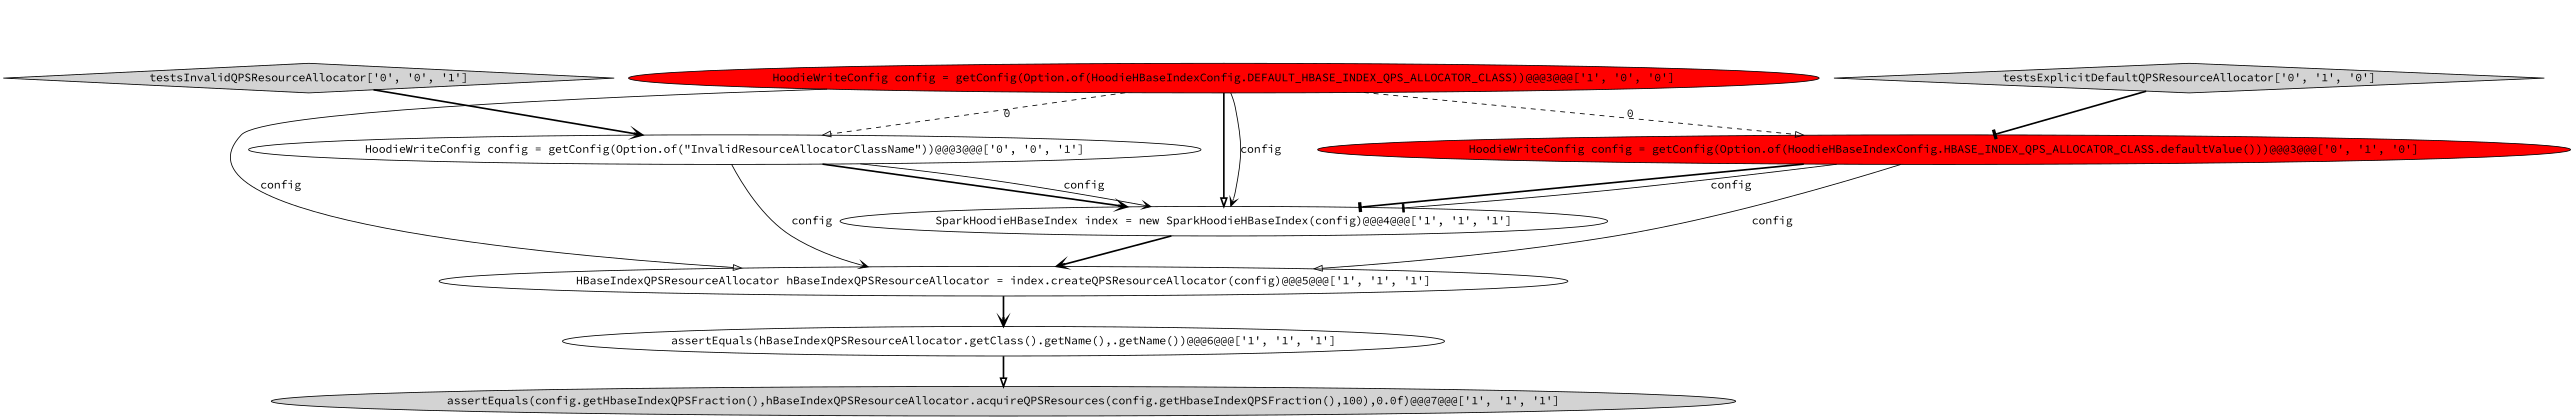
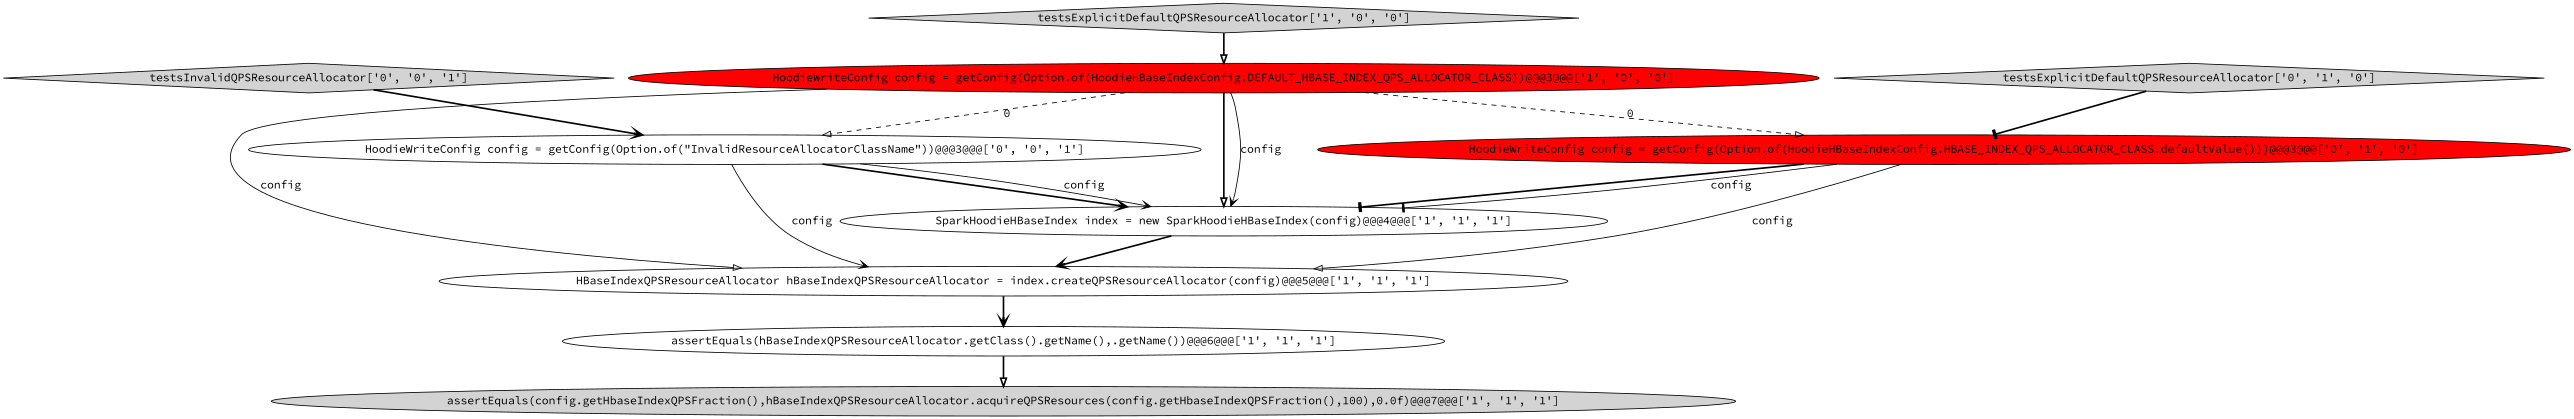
node "testsExplicitDefaultQPSResourceAllocator['1', '0', '0']": added
